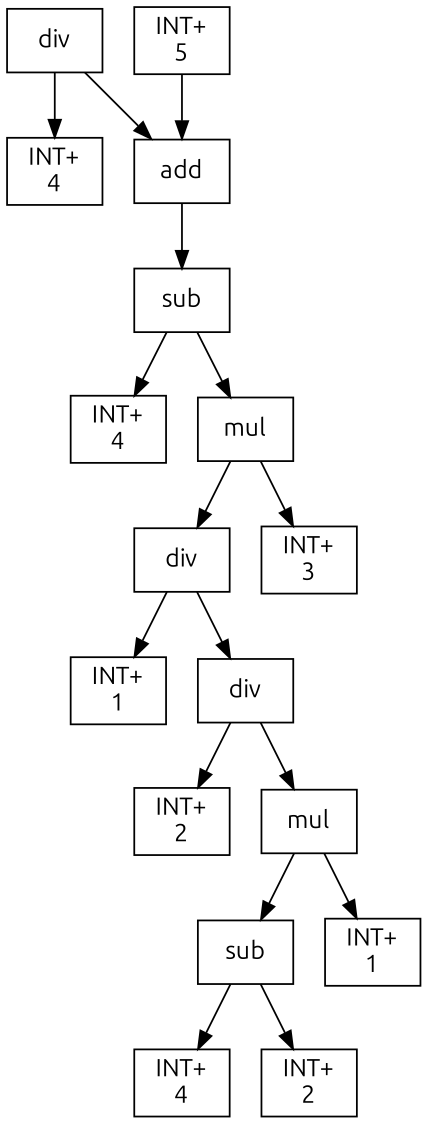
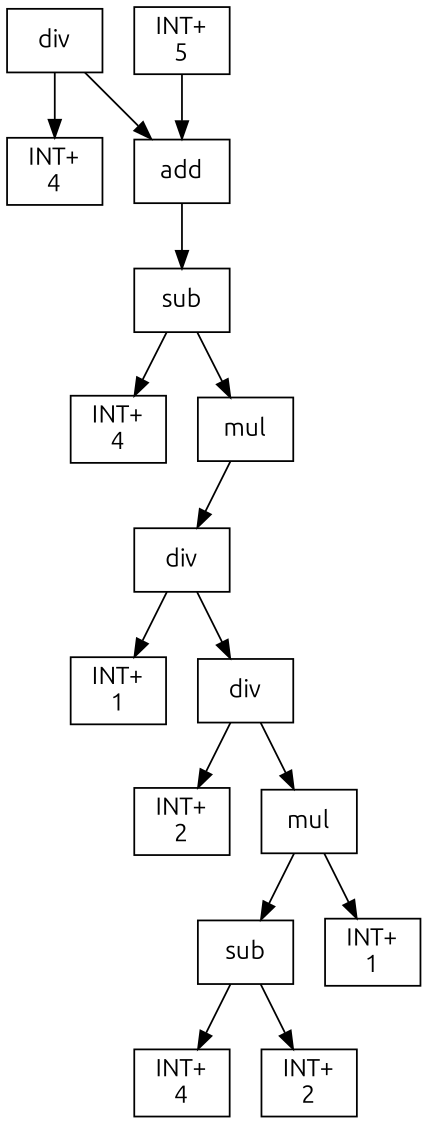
node "INT+ 3": removed
